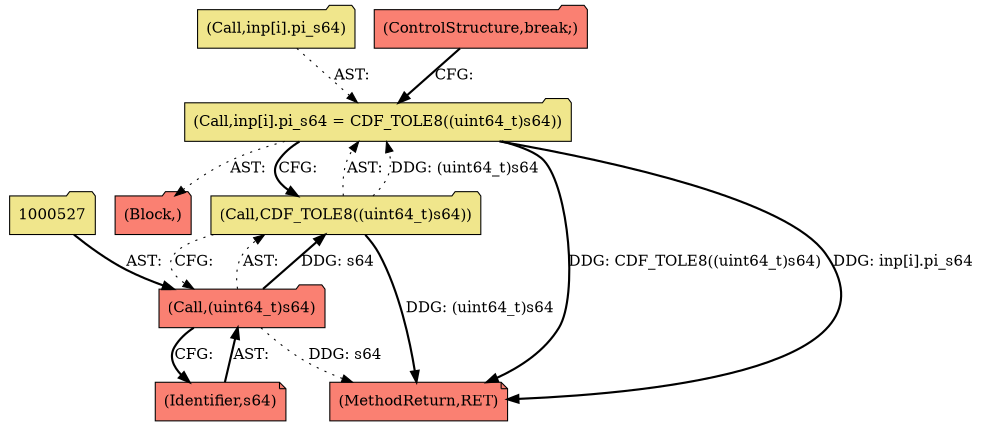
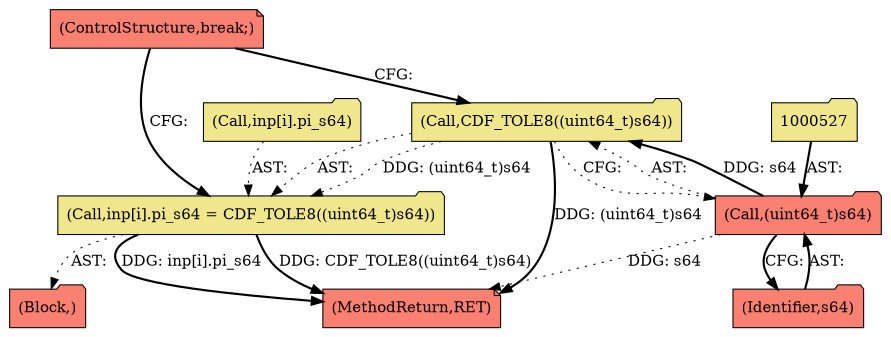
node "(ControlStructure,break;)": shape folder -> note
edge "(Call,inp[i].pi_s64 = CDF_TOLE8((uint64_t)s64))" -> "(Call,CDF_TOLE8((uint64_t)s64))": now "(ControlStructure,break;)" -> "(Call,CDF_TOLE8((uint64_t)s64))"
node "(Identifier,s64)": shape note -> folder
